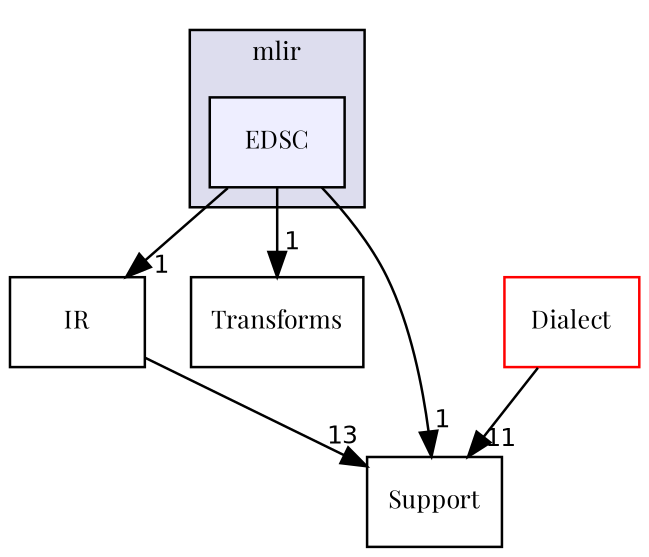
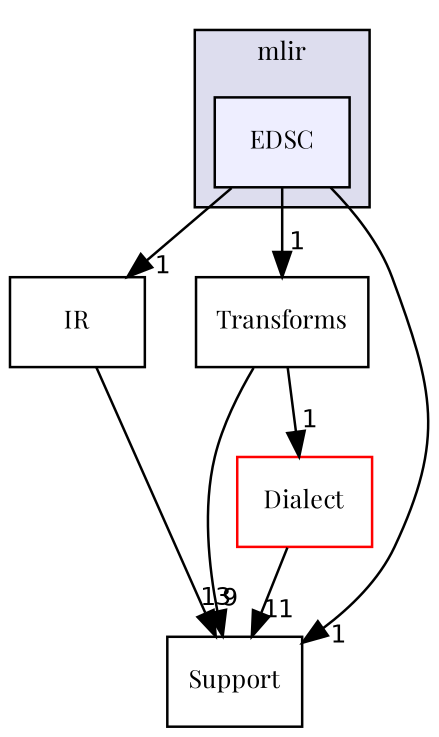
edge "Transforms" -> "Dialect": added
edge "Transforms" -> "Support": added
